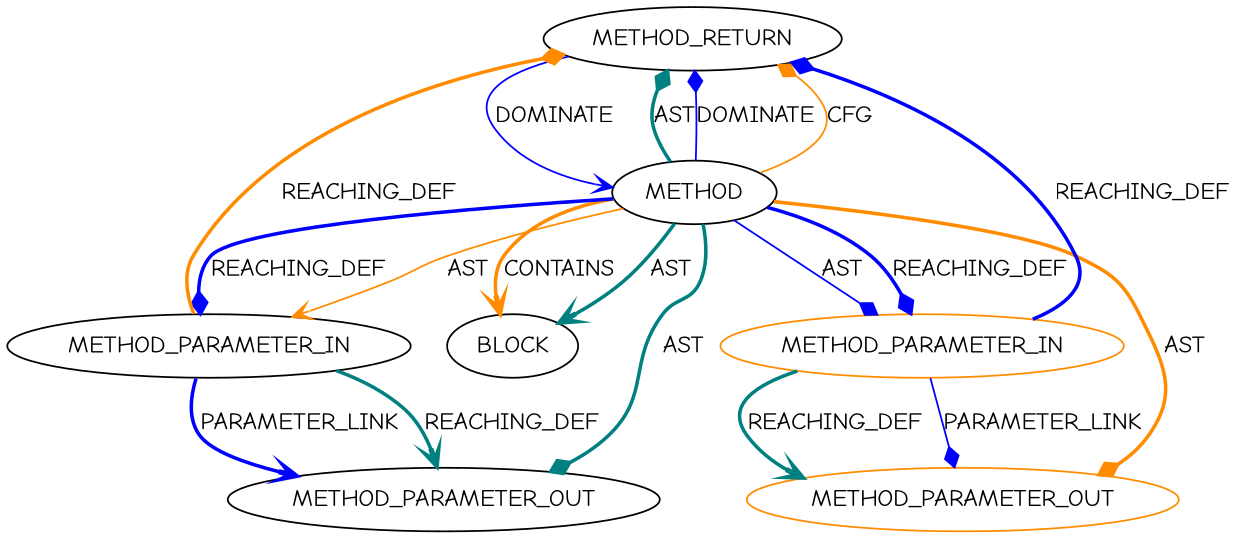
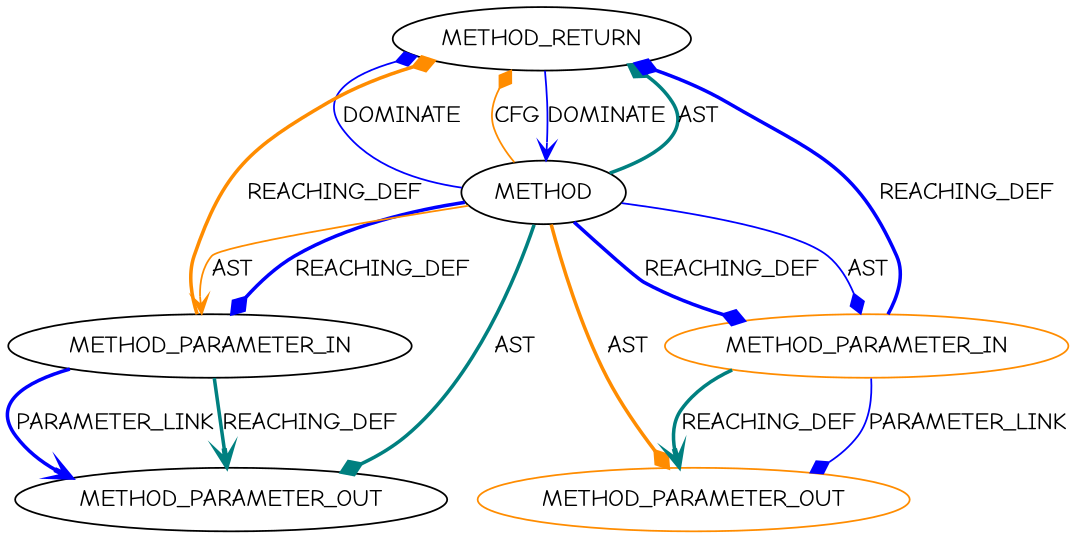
node "BLOCK": removed
